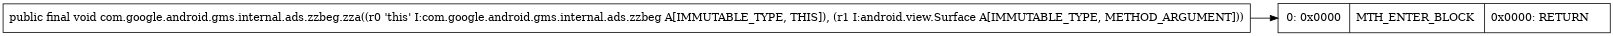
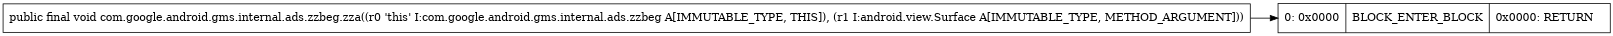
node "0: 0x0000": text "MTH_ENTER_BLOCK" -> "BLOCK_ENTER_BLOCK"
